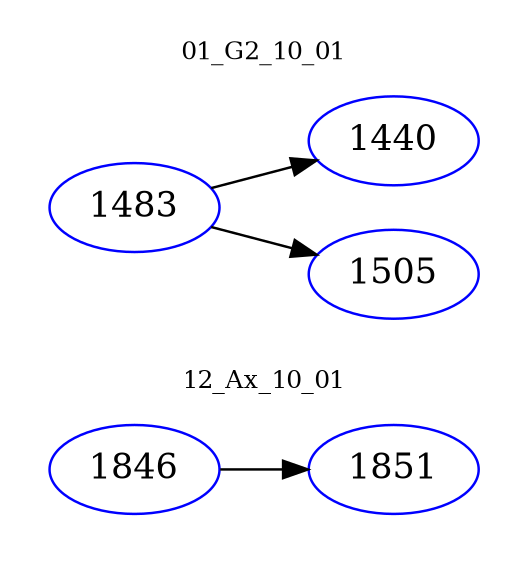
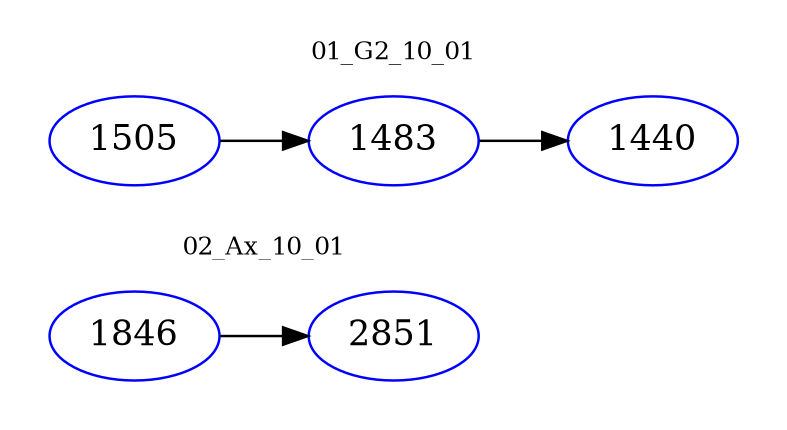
edge "1483" -> "1505": reversed
cluster "12_Ax_10_01": label "12_Ax_10_01" -> "02_Ax_10_01"
node "1851": label "1851" -> "2851"
